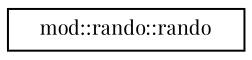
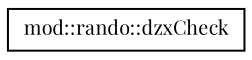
node "mod::rando::rando": label "mod::rando::rando" -> "mod::rando::dzxCheck"
